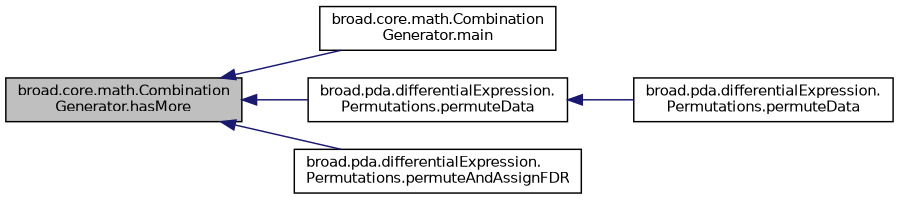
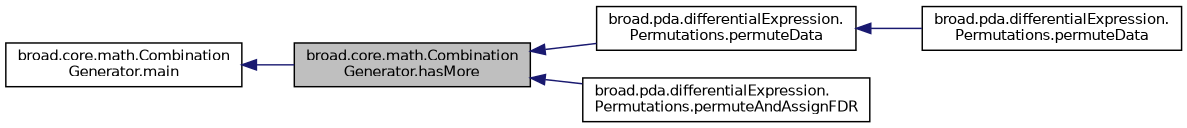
edge "broad.core.math.Combination Generator.main" -> "broad.core.math.Combination Generator.hasMore": reversed
